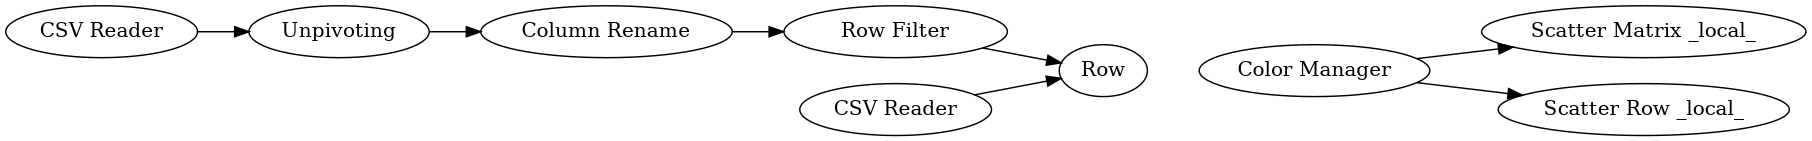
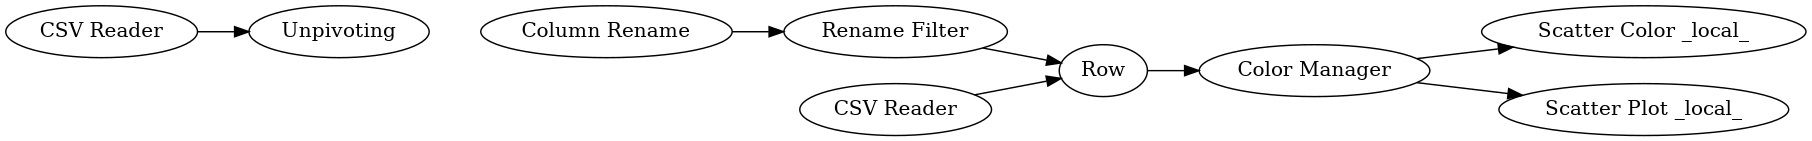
edge "Unpivoting" -> "Column Rename": removed
node "Row Filter": label "Row Filter" -> "Rename Filter"
node "Scatter Matrix _local_": label "Scatter Matrix _local_" -> "Scatter Color _local_"
edge "Row" -> "Color Manager": added
node "Scatter Row _local_": label "Scatter Row _local_" -> "Scatter Plot _local_"
